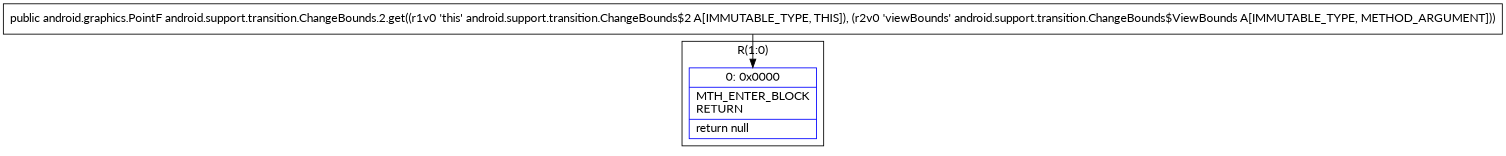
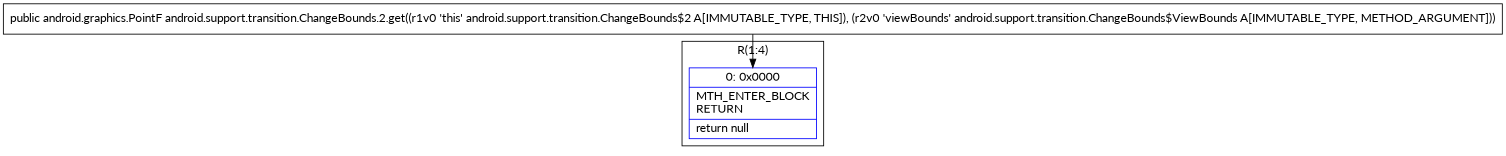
cluster "R(1:0)": label "R(1:0)" -> "R(1:4)"
